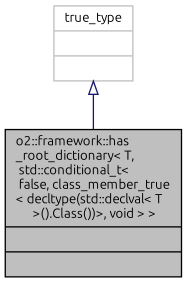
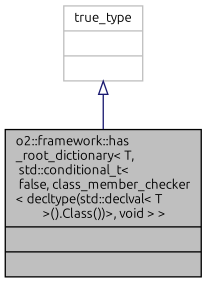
node "o2::framework::has": text "false, class_member_true" -> "false, class_member_checker"
